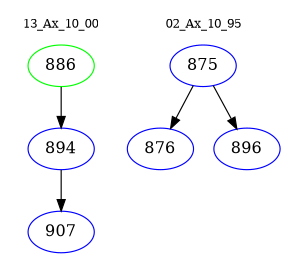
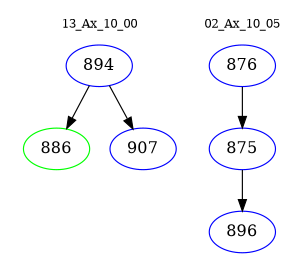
cluster "02_Ax_10_95": label "02_Ax_10_95" -> "02_Ax_10_05"
edge "886" -> "894": reversed
edge "875" -> "876": reversed
